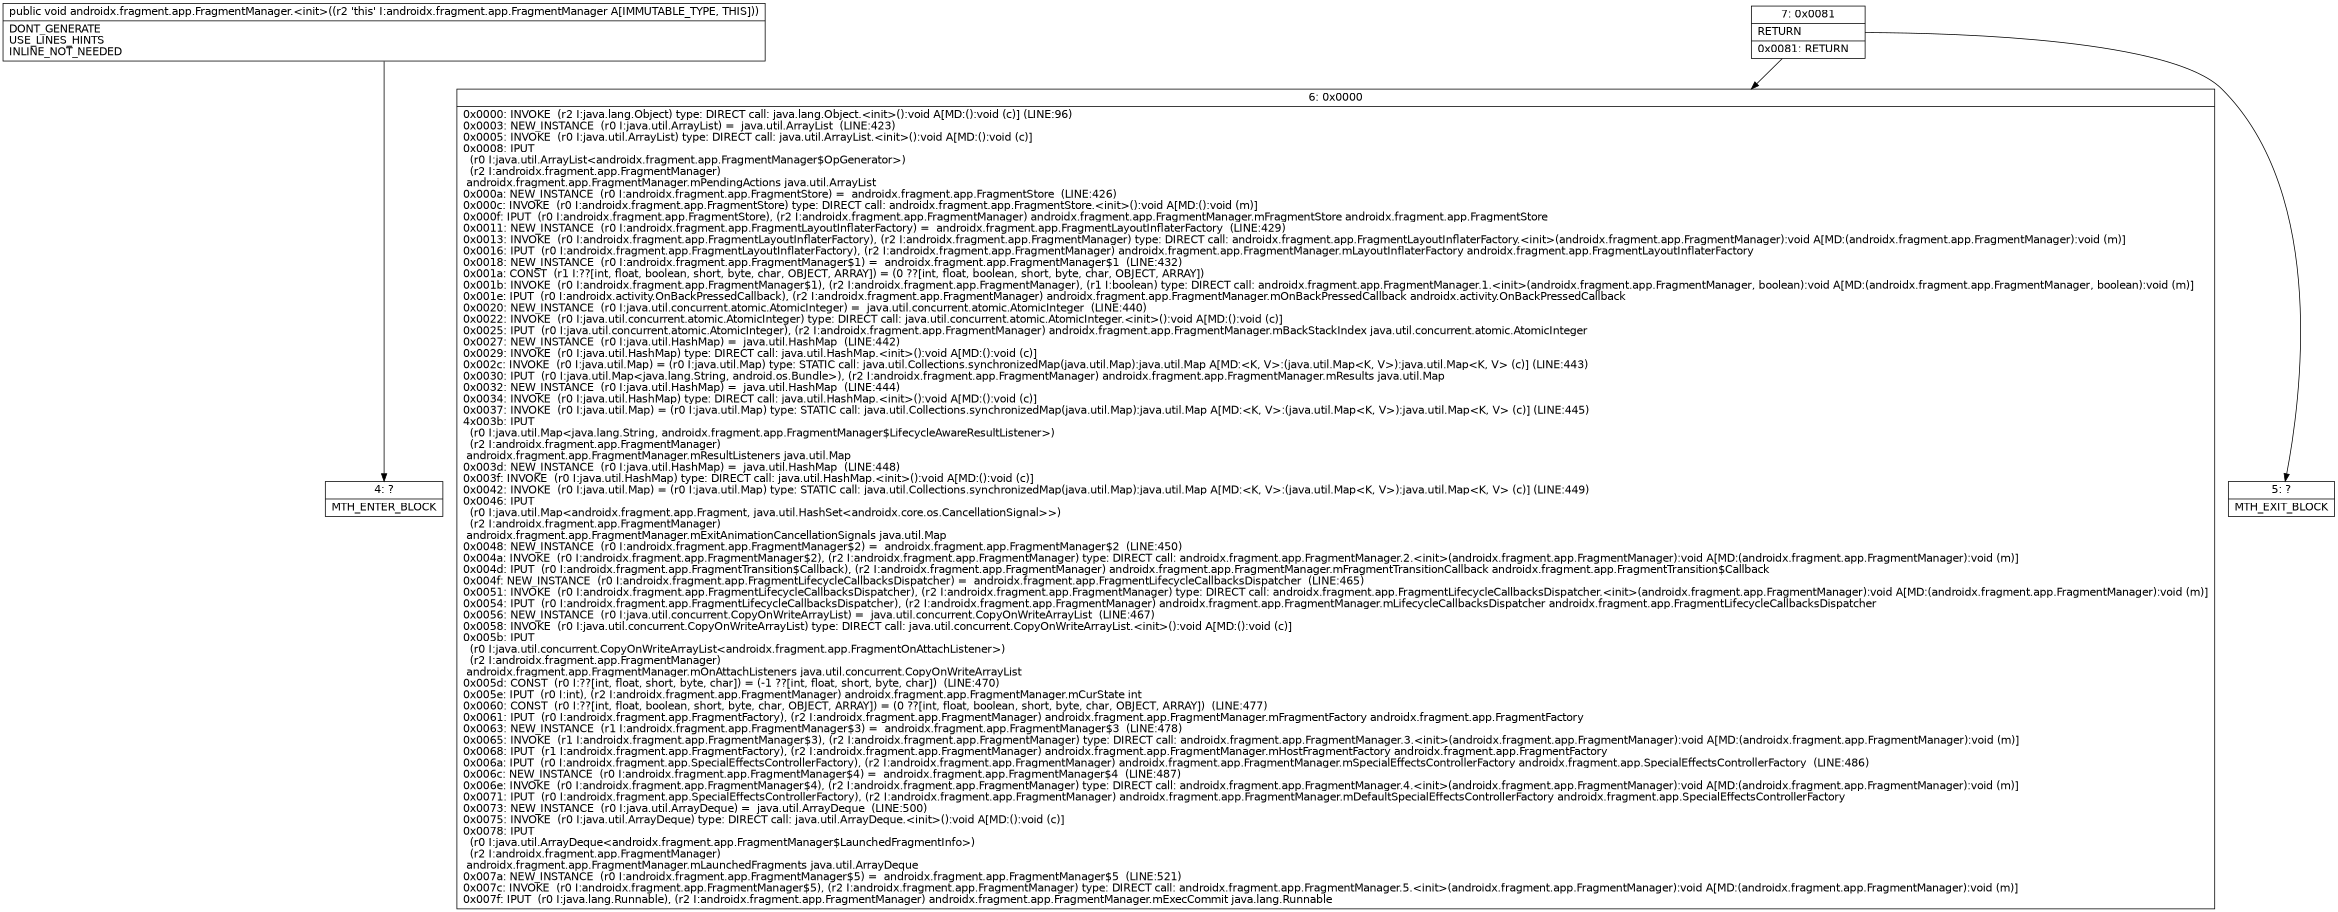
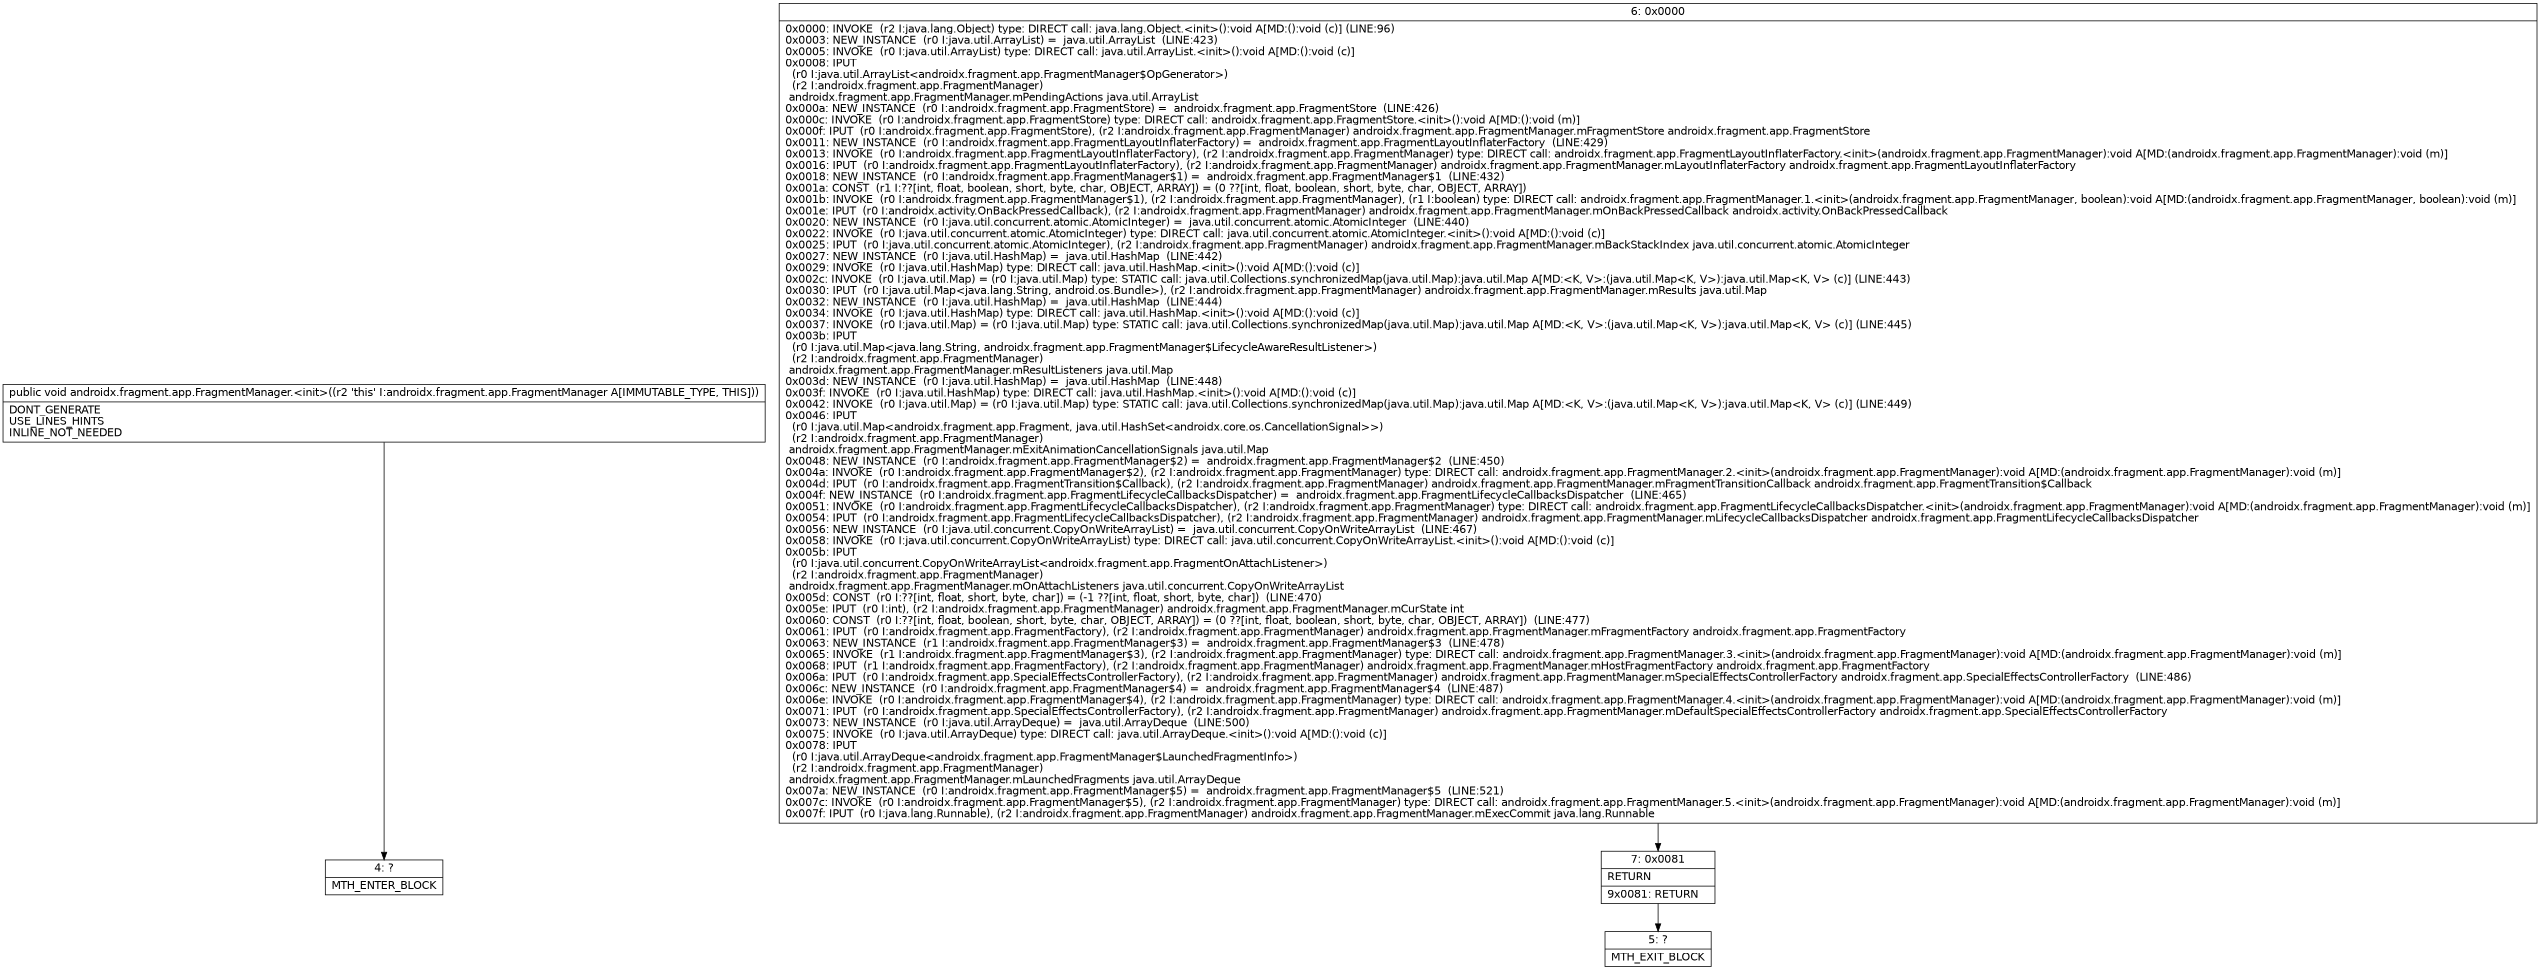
node "7: 0x0081": text "0x0081: RETURN" -> "9x0081: RETURN"
edge "7: 0x0081" -> "6: 0x0000": reversed
node "6: 0x0000": text "4x003b: IPUT" -> "0x003b: IPUT"
